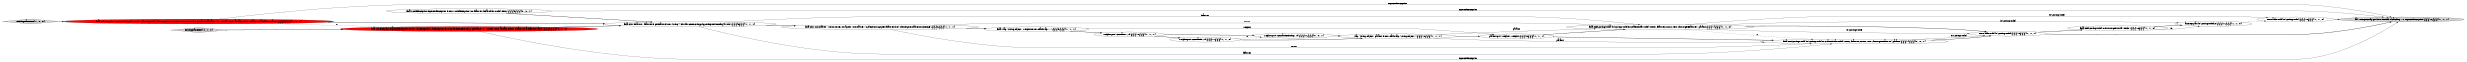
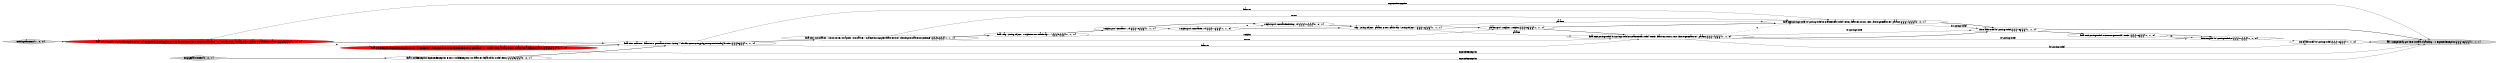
node "assertEquals(ltrScoringModel,m)@@@17@@@['1', '1', '0']": shape ellipse -> diamond
node "existingNameTest['0', '1', '0']": removed
node "emptyFeaturesTest['0', '0', '1']": added
